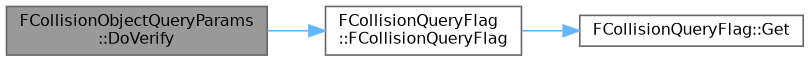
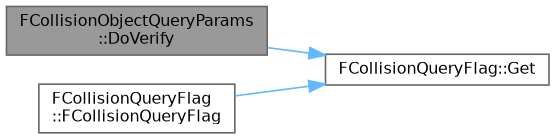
edge "FCollisionObjectQueryParams ::DoVerify" -> "FCollisionQueryFlag ::FCollisionQueryFlag": now "FCollisionObjectQueryParams ::DoVerify" -> "FCollisionQueryFlag::Get"
